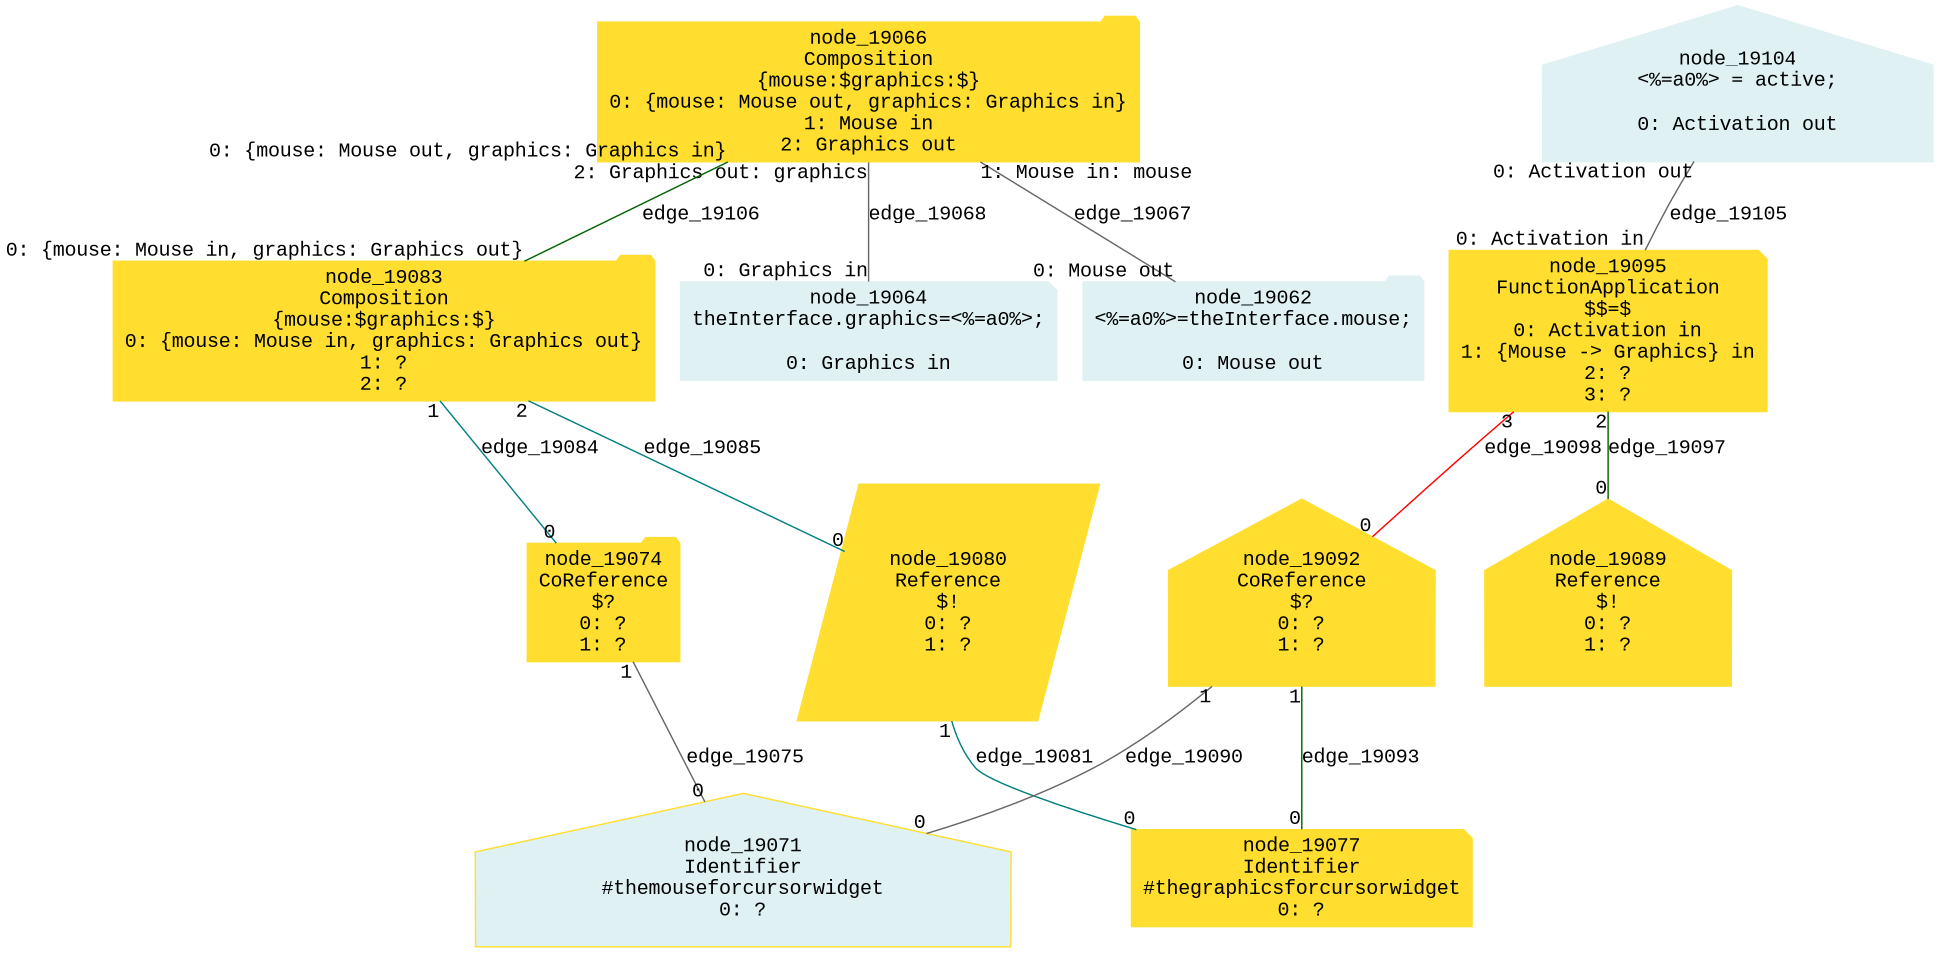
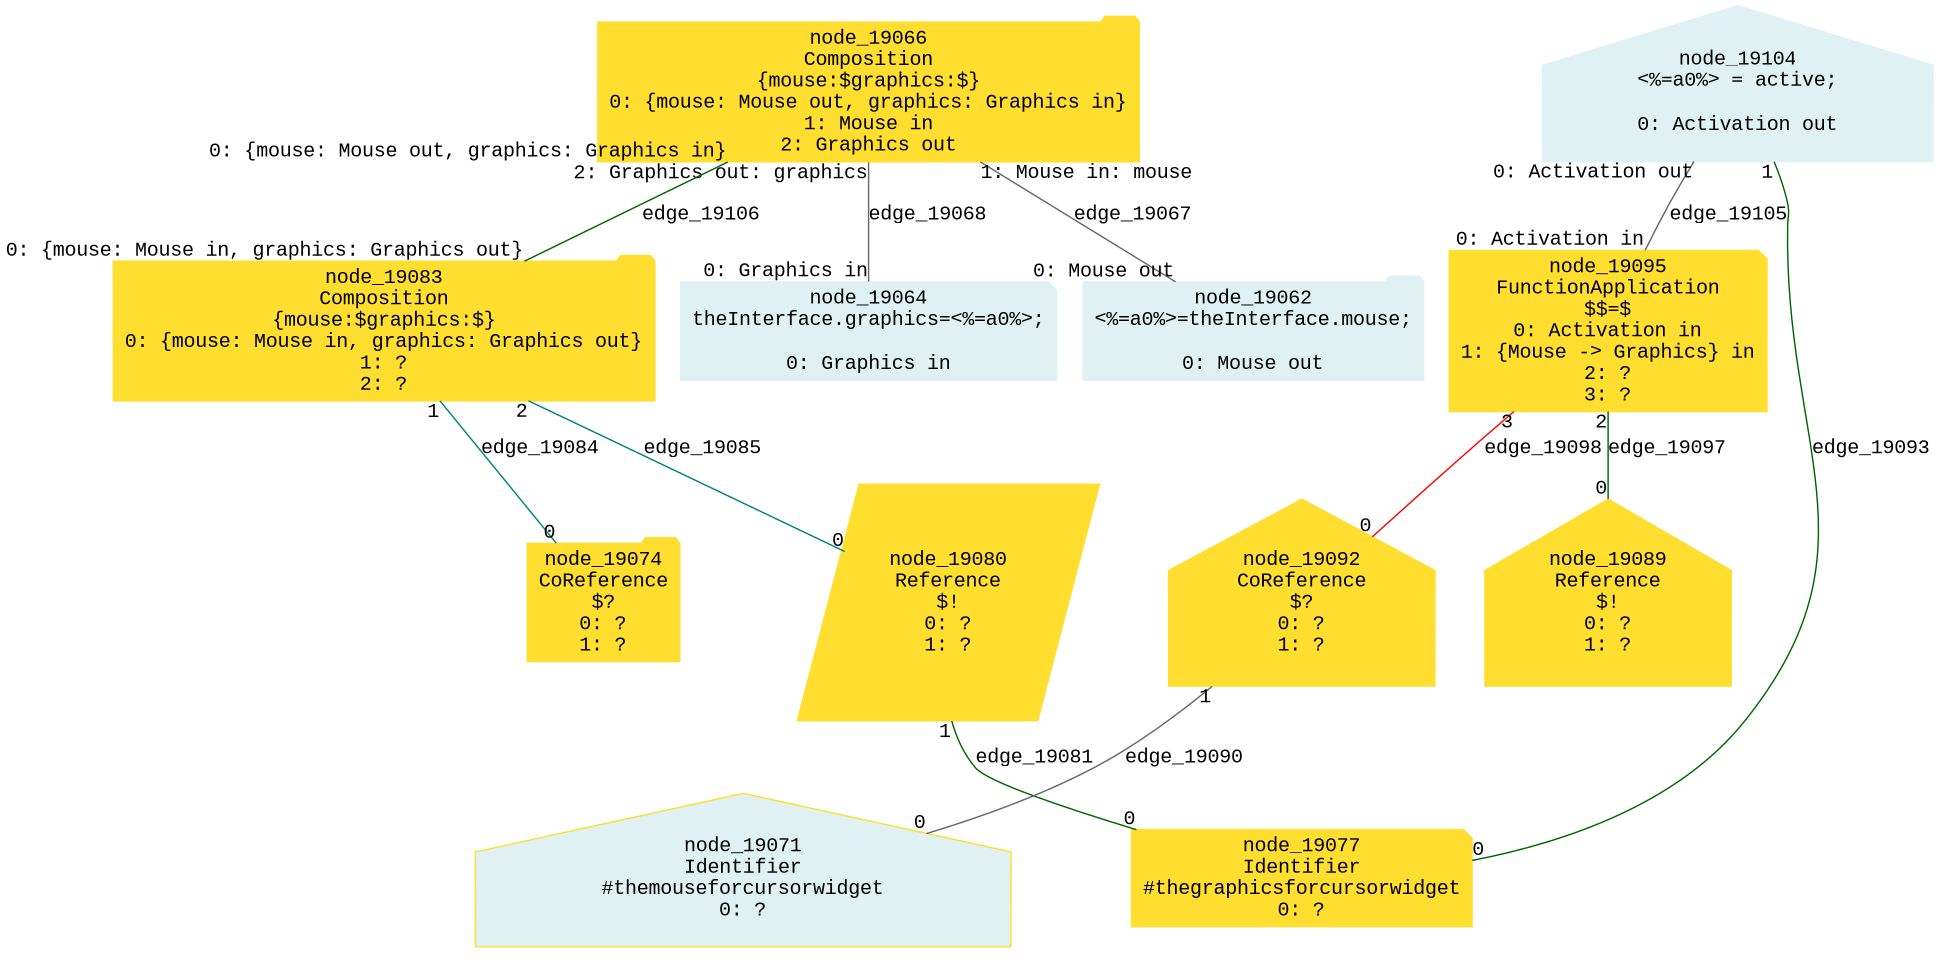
edge "node_19074 CoReference $? 0: ? 1: ?" -- "node_19071 Identifier #themouseforcursorwidget 0: ?": removed, label "edge_19075"
edge "node_19092 CoReference $? 0: ? 1: ?" -- "node_19077 Identifier #thegraphicsforcursorwidget 0: ?": now "node_19104 <%=a0%> = active; 0: Activation out" -- "node_19077 Identifier #thegraphicsforcursorwidget 0: ?"
edge "node_19080 Reference $! 0: ? 1: ?" -- "node_19077 Identifier #thegraphicsforcursorwidget 0: ?": color teal -> darkgreen
